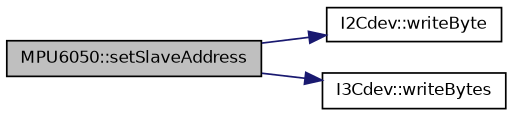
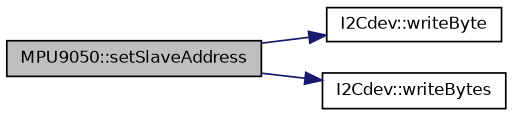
node "MPU6050::setSlaveAddress": label "MPU6050::setSlaveAddress" -> "MPU9050::setSlaveAddress"
node "I3Cdev::writeBytes": label "I3Cdev::writeBytes" -> "I2Cdev::writeBytes"
